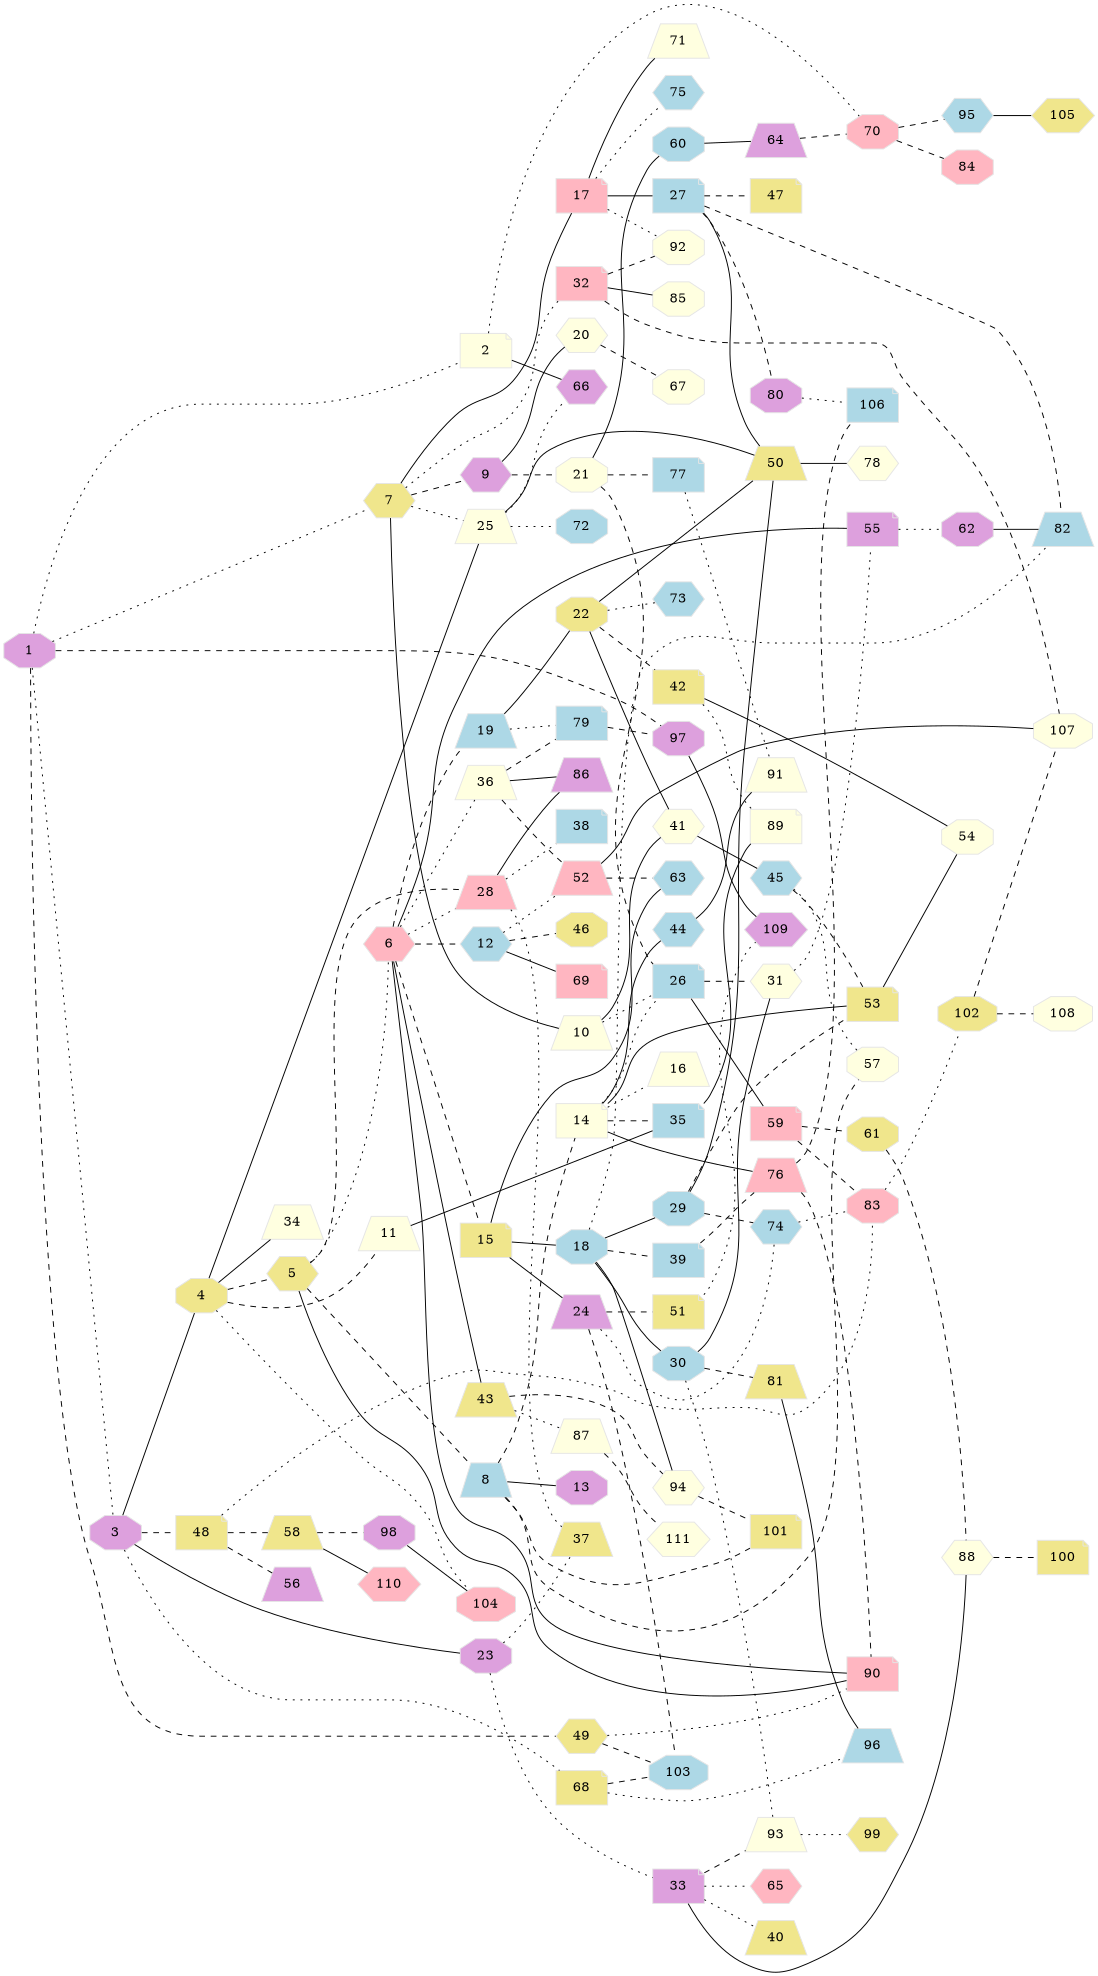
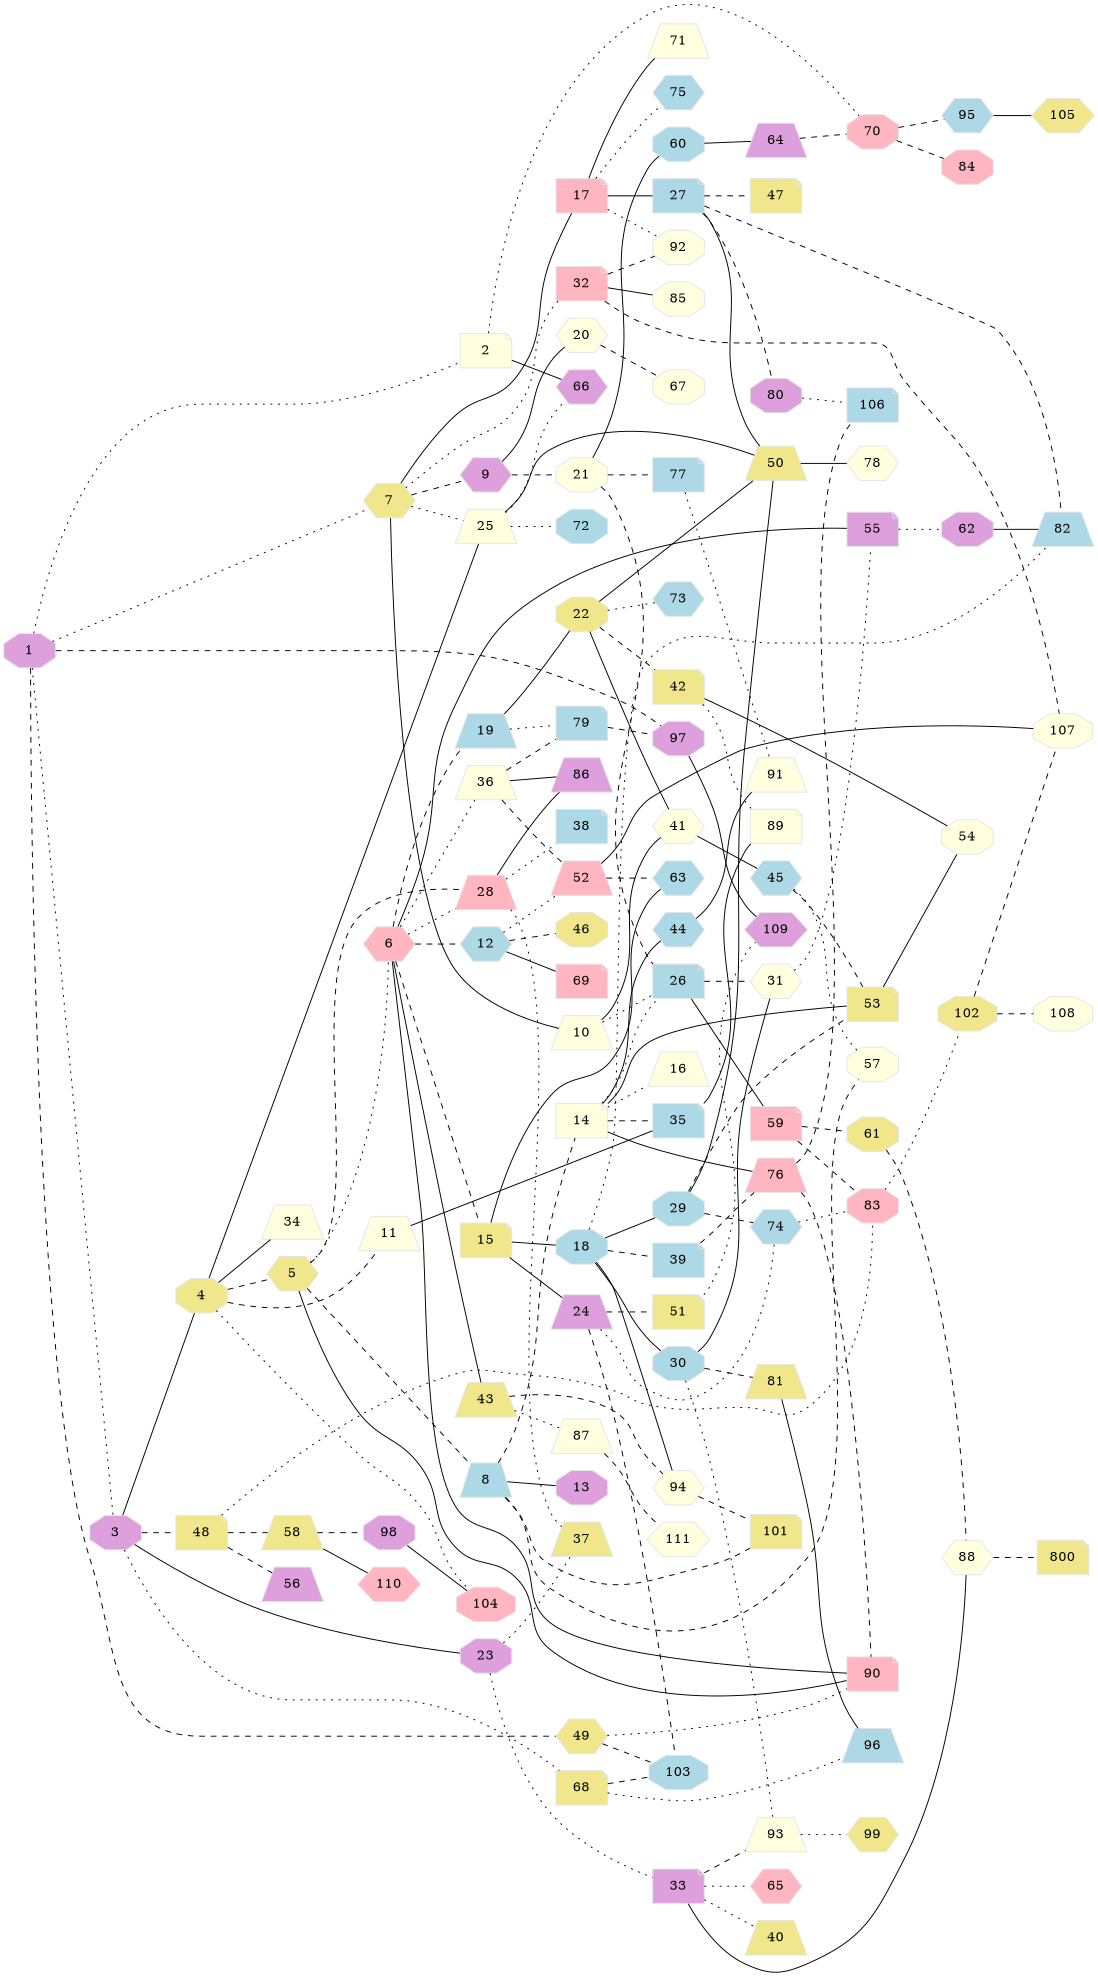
node "100": label "100" -> "800"
